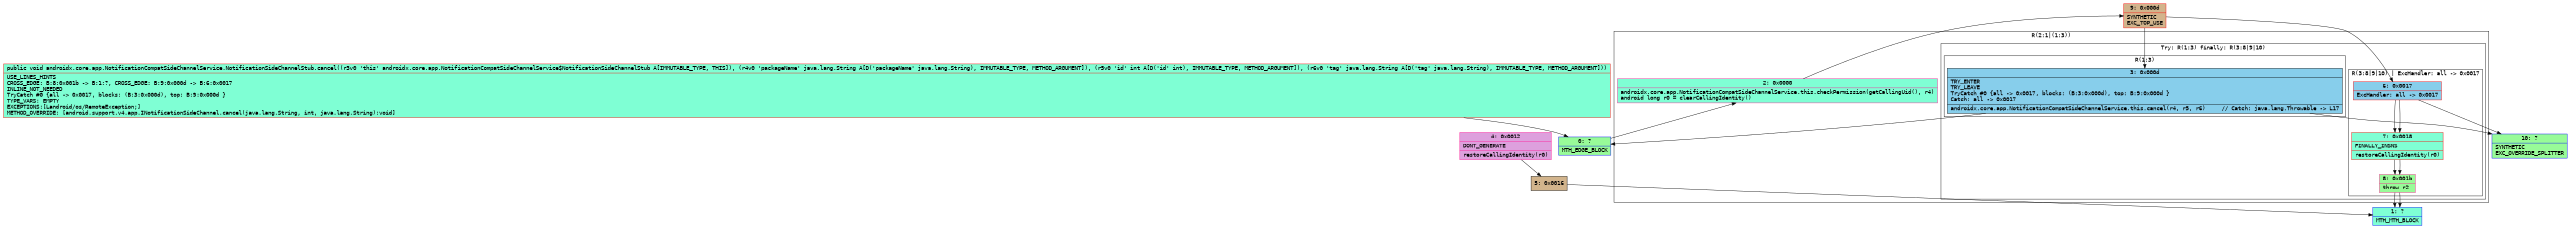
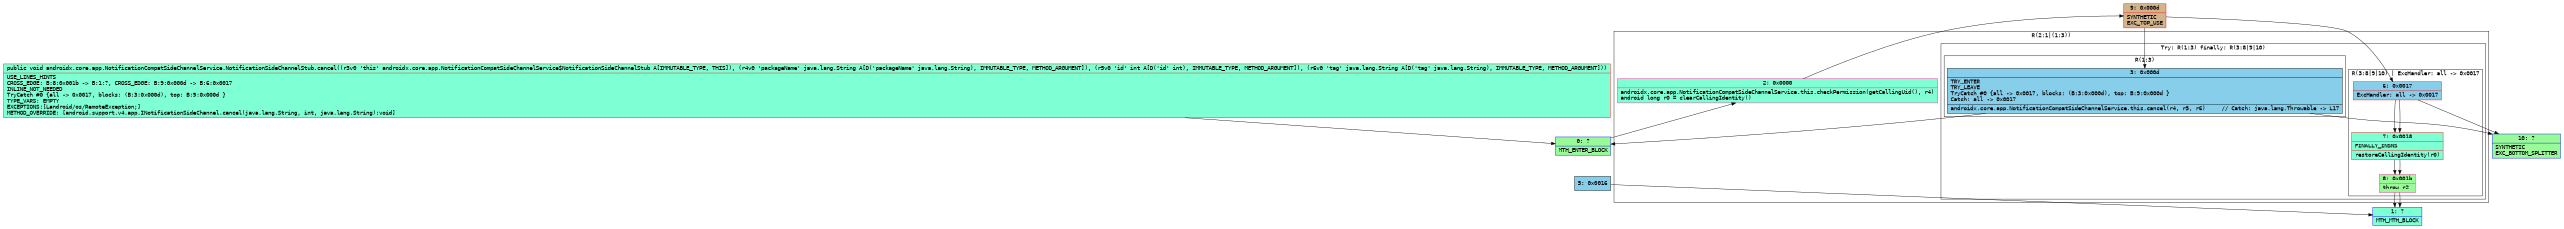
node "4: 0x0012": removed
node "0: ?": text "MTH_EDGE_BLOCK" -> "MTH_ENTER_BLOCK"
node "10: ?": text "EXC_OVERRIDE_SPLITTER" -> "EXC_BOTTOM_SPLITTER"
node "5: 0x0016": fillcolor tan -> skyblue
